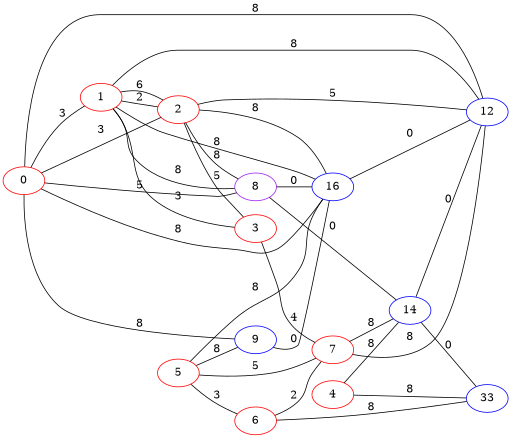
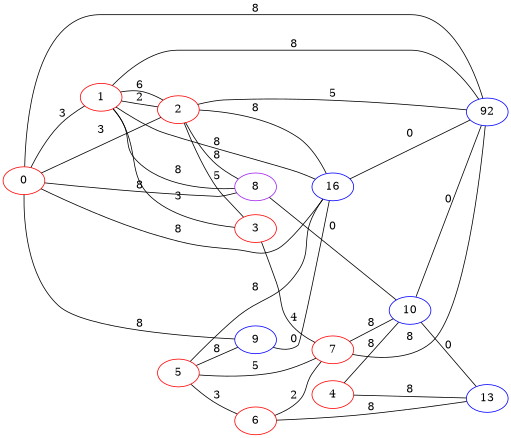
node "12": label "12" -> "92"
edge "0" -- "8": label "5" -> "8"
edge "8" -- "16": removed, label "0"
node "14": label "14" -> "10"
node "33": label "33" -> "13"
